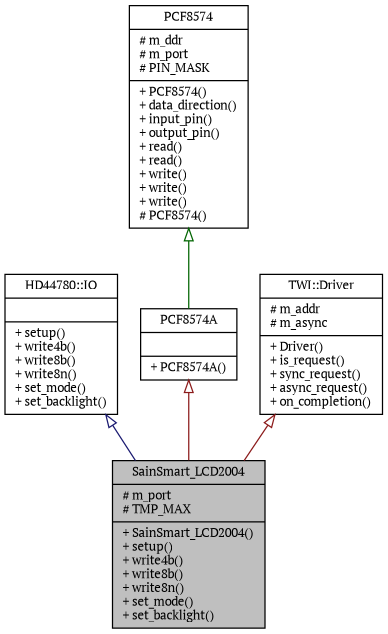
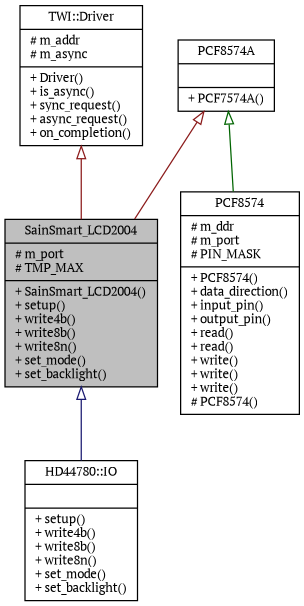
edge "PCF8574A" -> "PCF8574": reversed
node "TWI::Driver": text "+ is_request()" -> "+ is_async()"
node "PCF8574A": text "+ PCF8574A()" -> "+ PCF7574A()"
edge "SainSmart_LCD2004" -> "HD44780::IO": reversed
